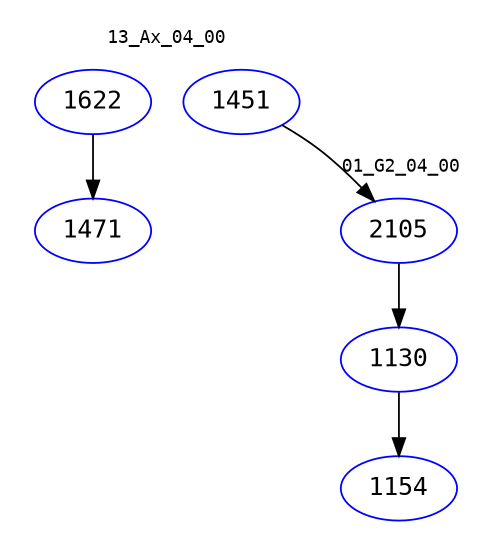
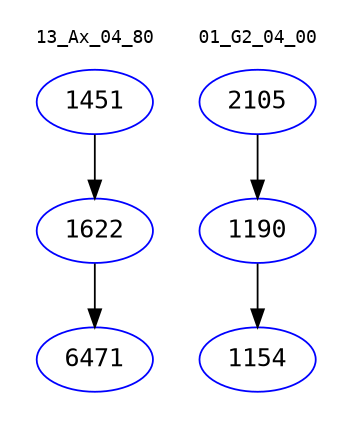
cluster "13_Ax_04_00": label "13_Ax_04_00" -> "13_Ax_04_80"
edge "1451" -> "2105": now "1451" -> "1622"
node "1471": label "1471" -> "6471"
node "1130": label "1130" -> "1190"
